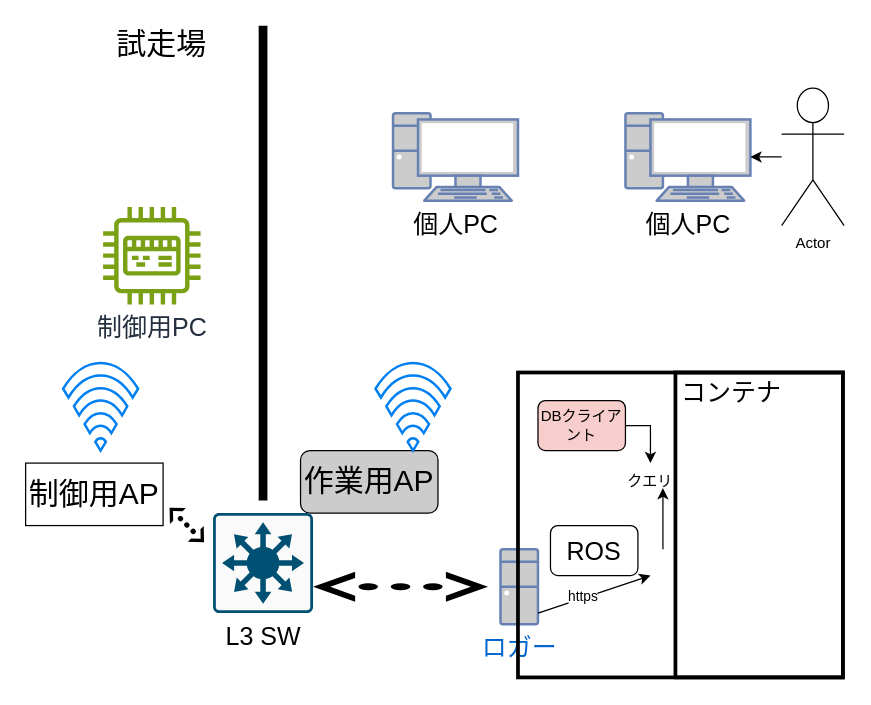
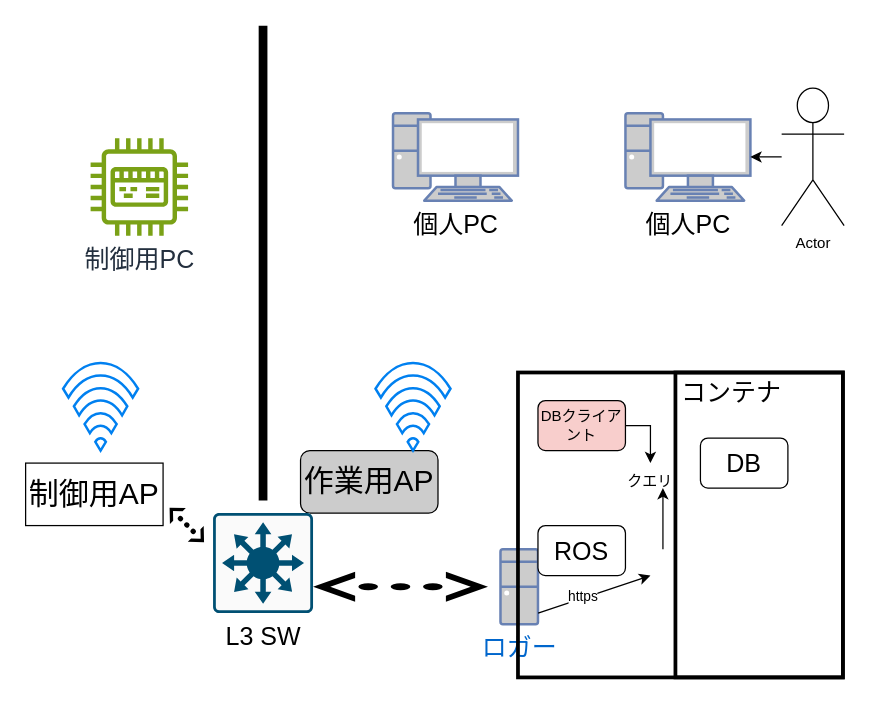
node "試走場": removed
node "制御用PC": moved (152, 256) -> (139, 187)
node "DB": added
node "ROS": moved (594, 551) -> (582, 551)
